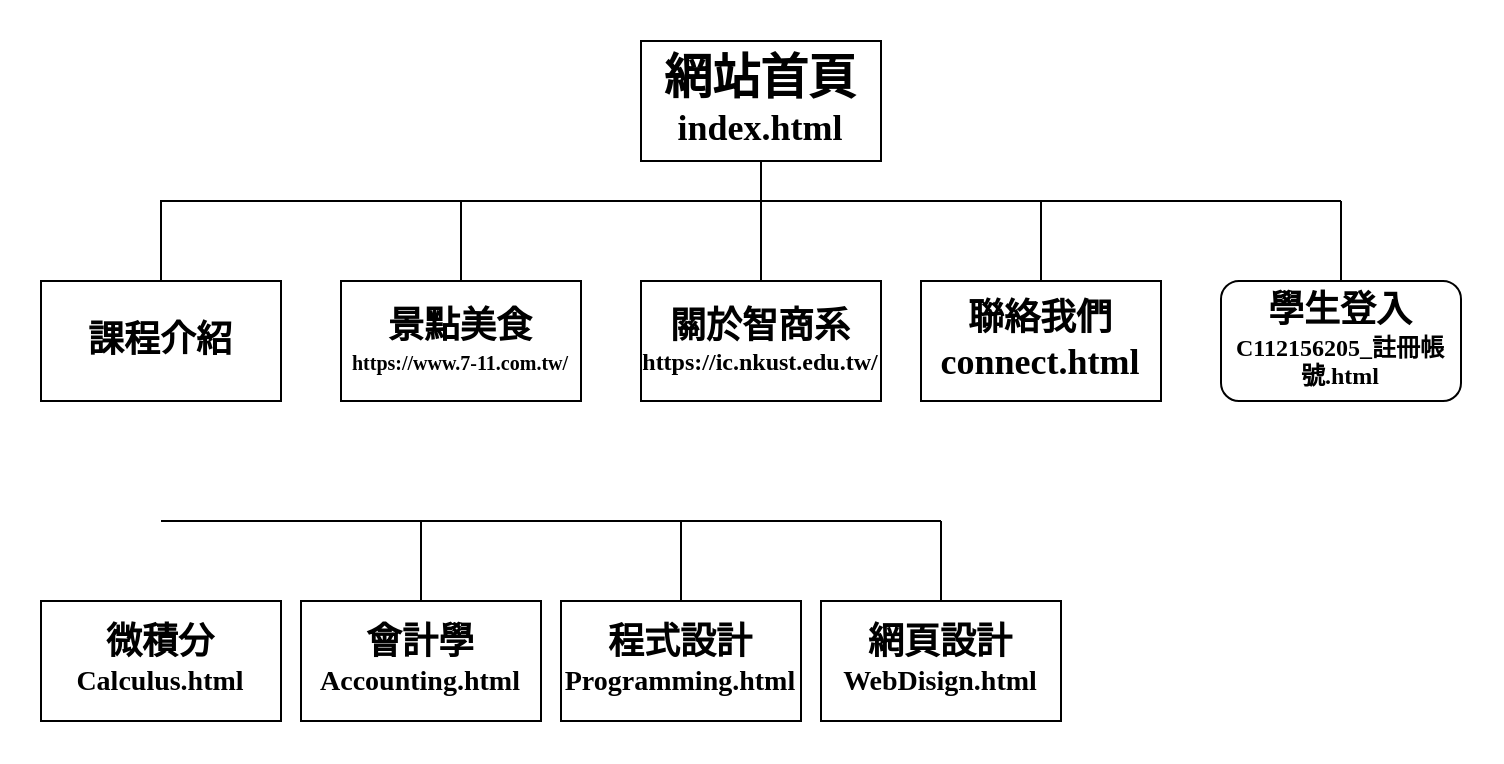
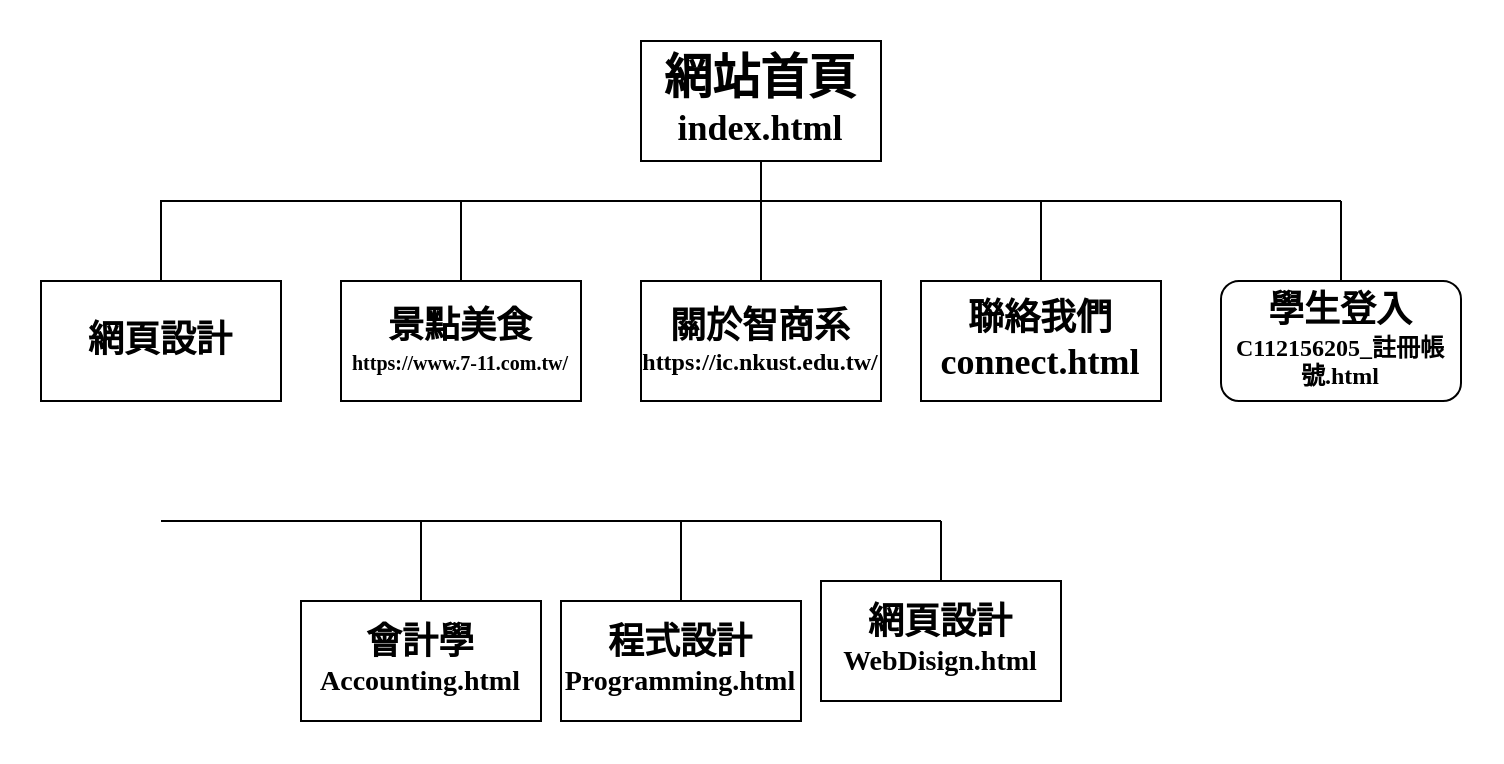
node "課程介紹": label "課程介紹" -> "網頁設計"
node "微積分 Calculus.html": removed
node "網頁設計 WebDisign.html": moved (941, 661) -> (941, 641)
